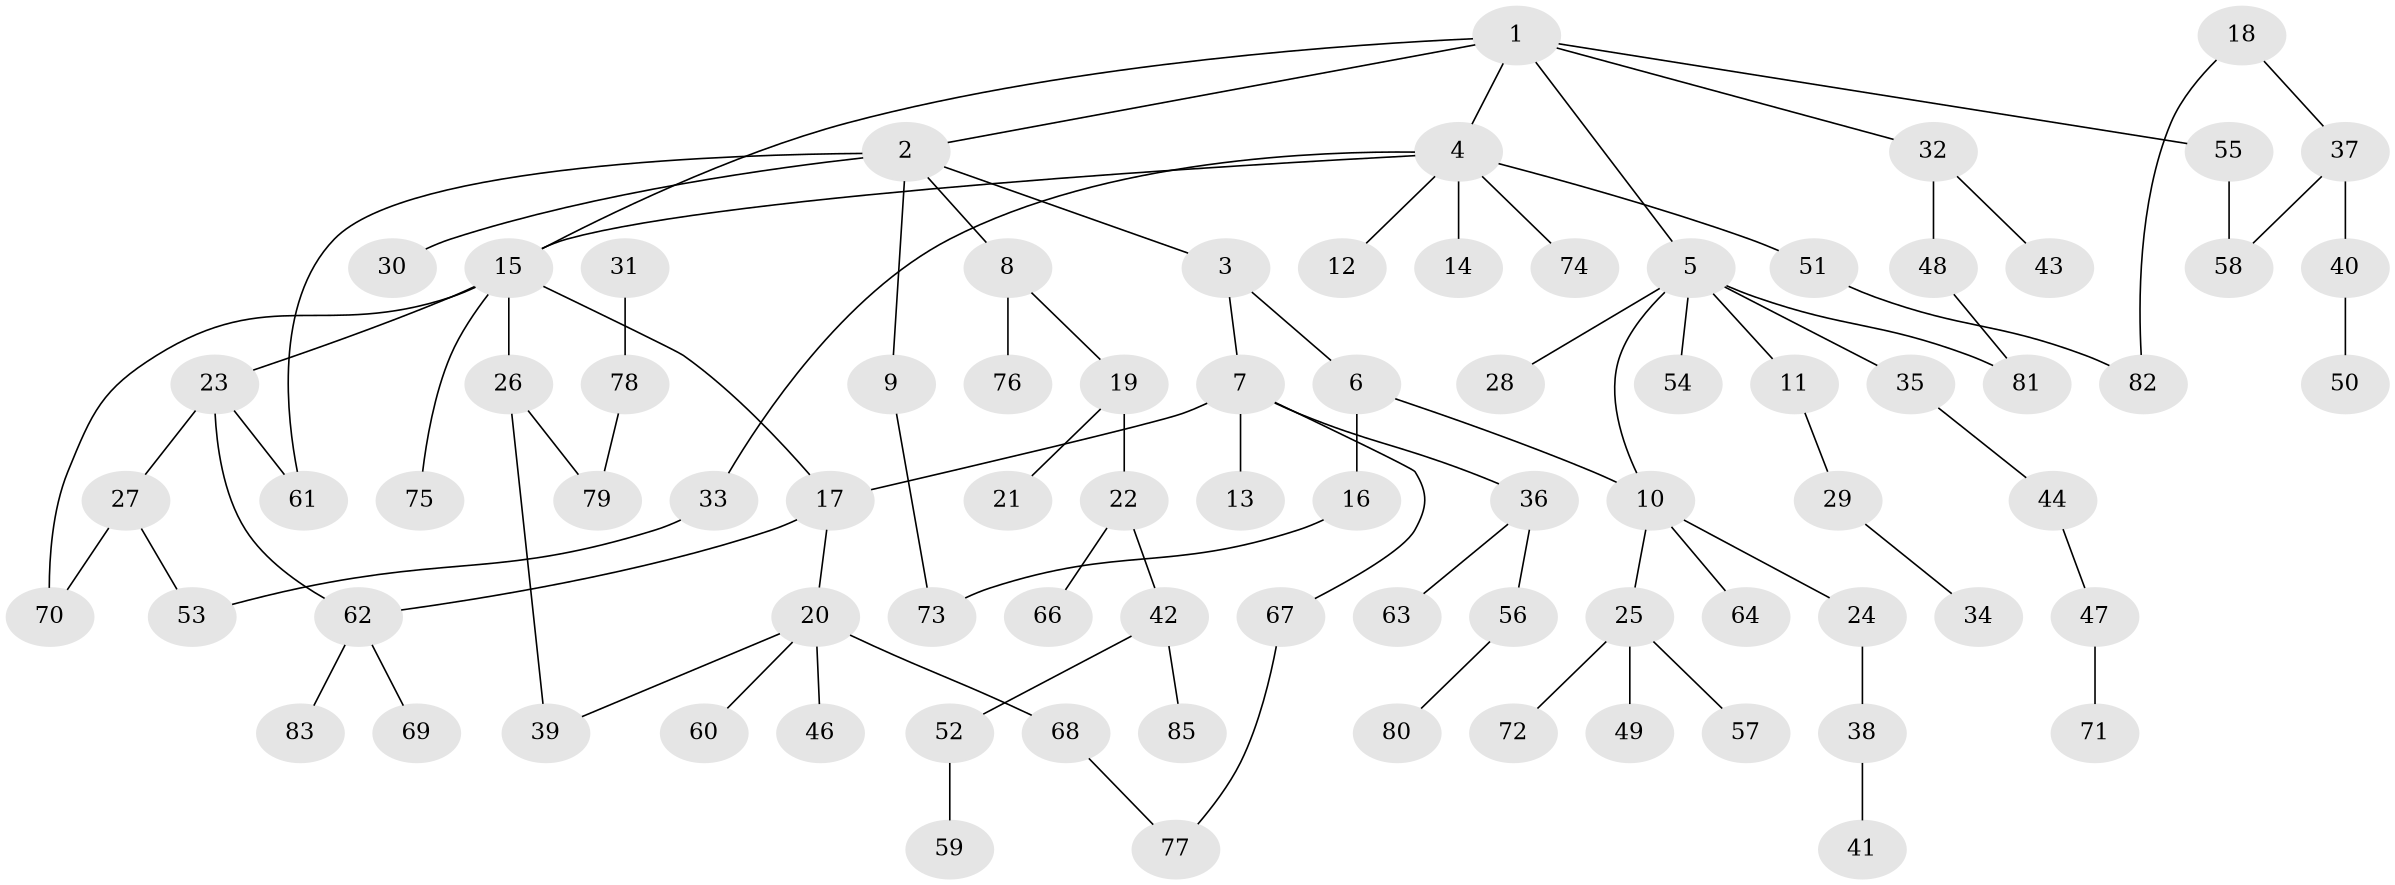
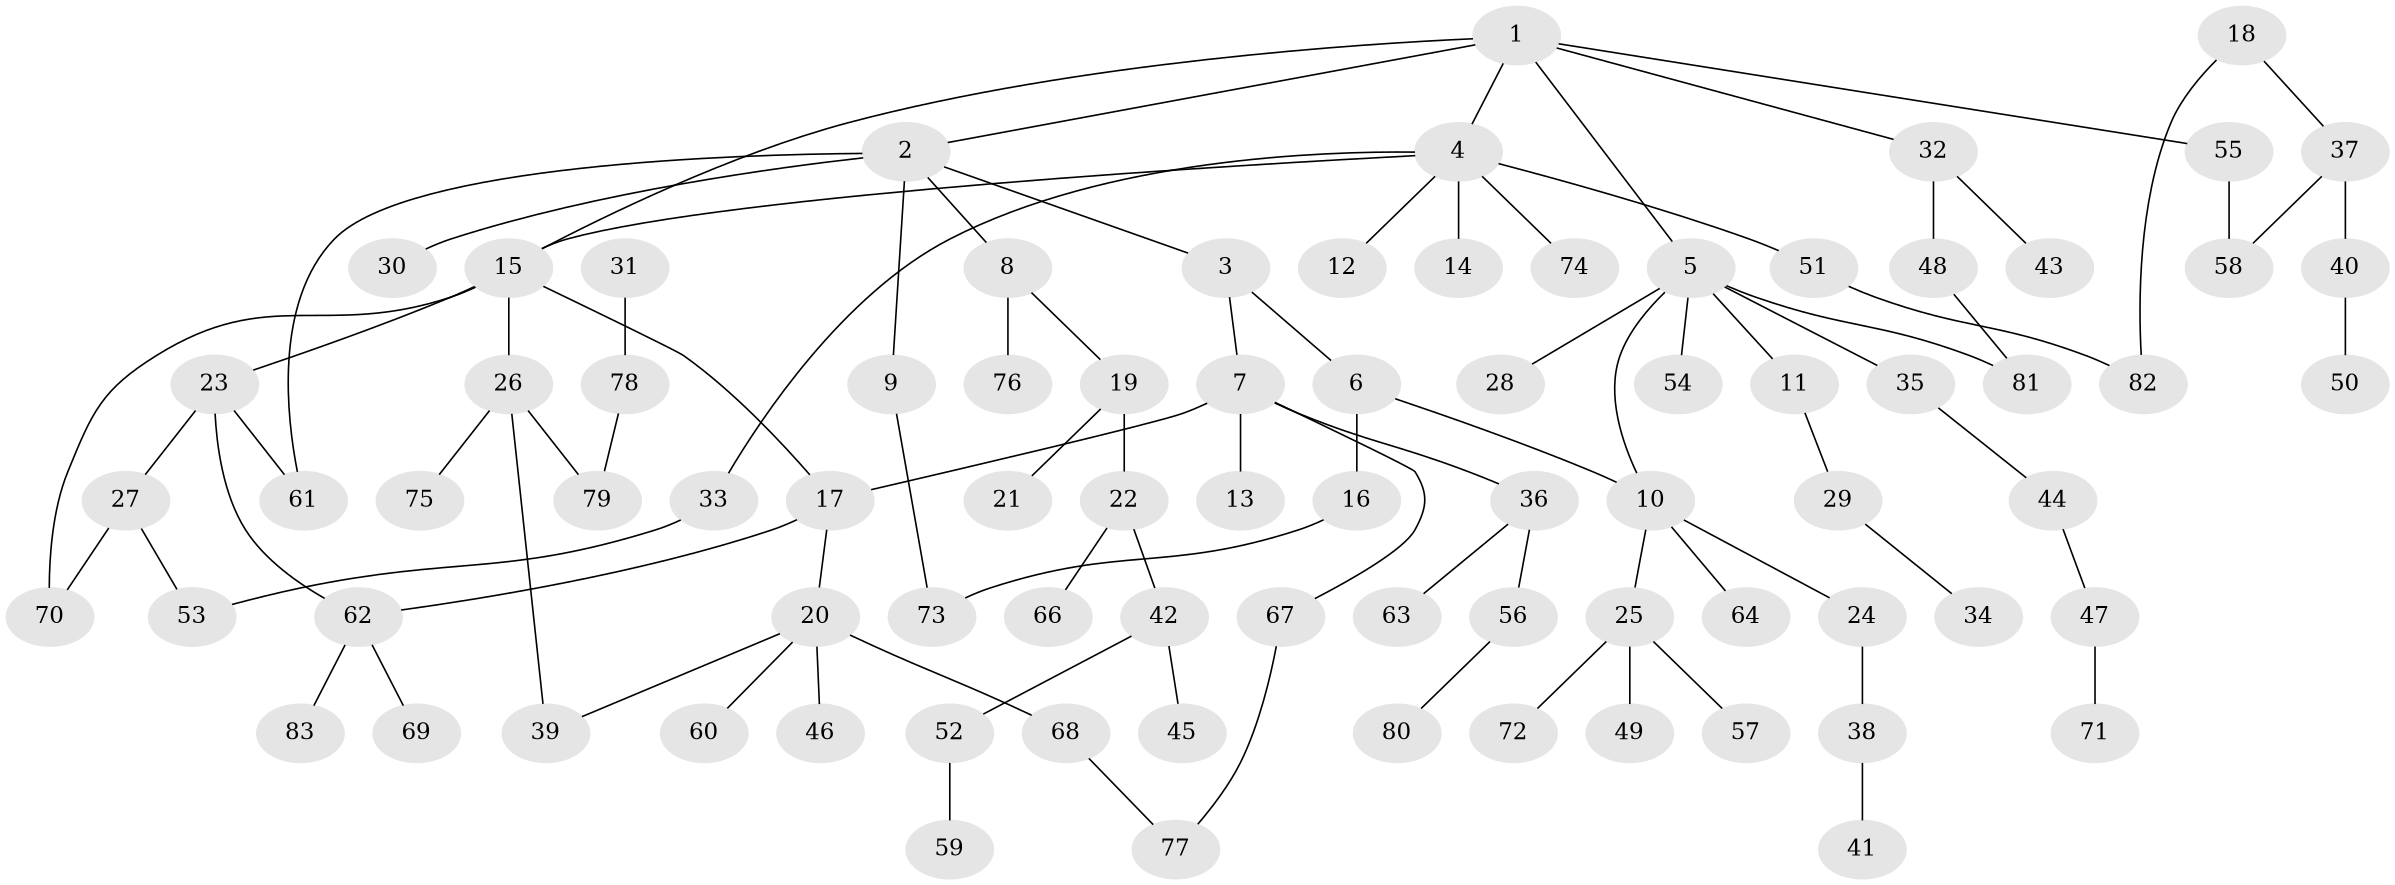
edge "15" -- "75": now "26" -- "75"
node "85": label "85" -> "45"
